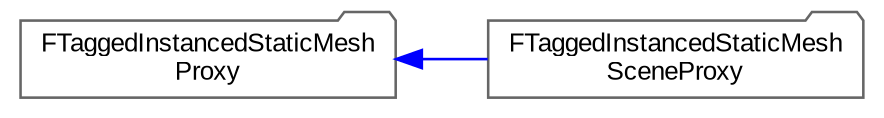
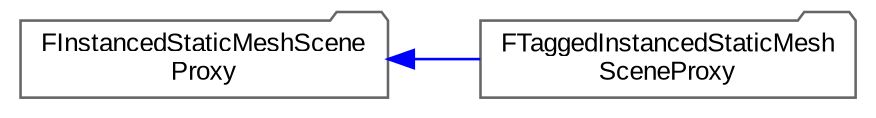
node "FTaggedInstancedStaticMesh Proxy": label "FTaggedInstancedStaticMesh Proxy" -> "FInstancedStaticMeshScene Proxy"
